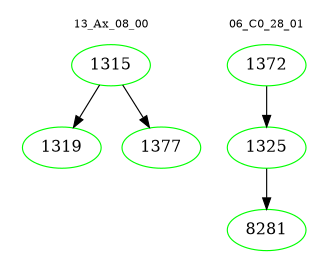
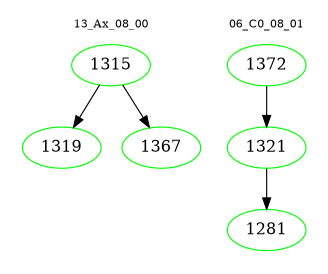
cluster "06_C0_28_01": label "06_C0_28_01" -> "06_C0_08_01"
node "1377": label "1377" -> "1367"
node "1325": label "1325" -> "1321"
node "8281": label "8281" -> "1281"
